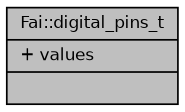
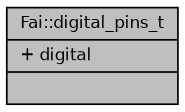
node "Fai::digital_pins_t": text "+ values" -> "+ digital"
